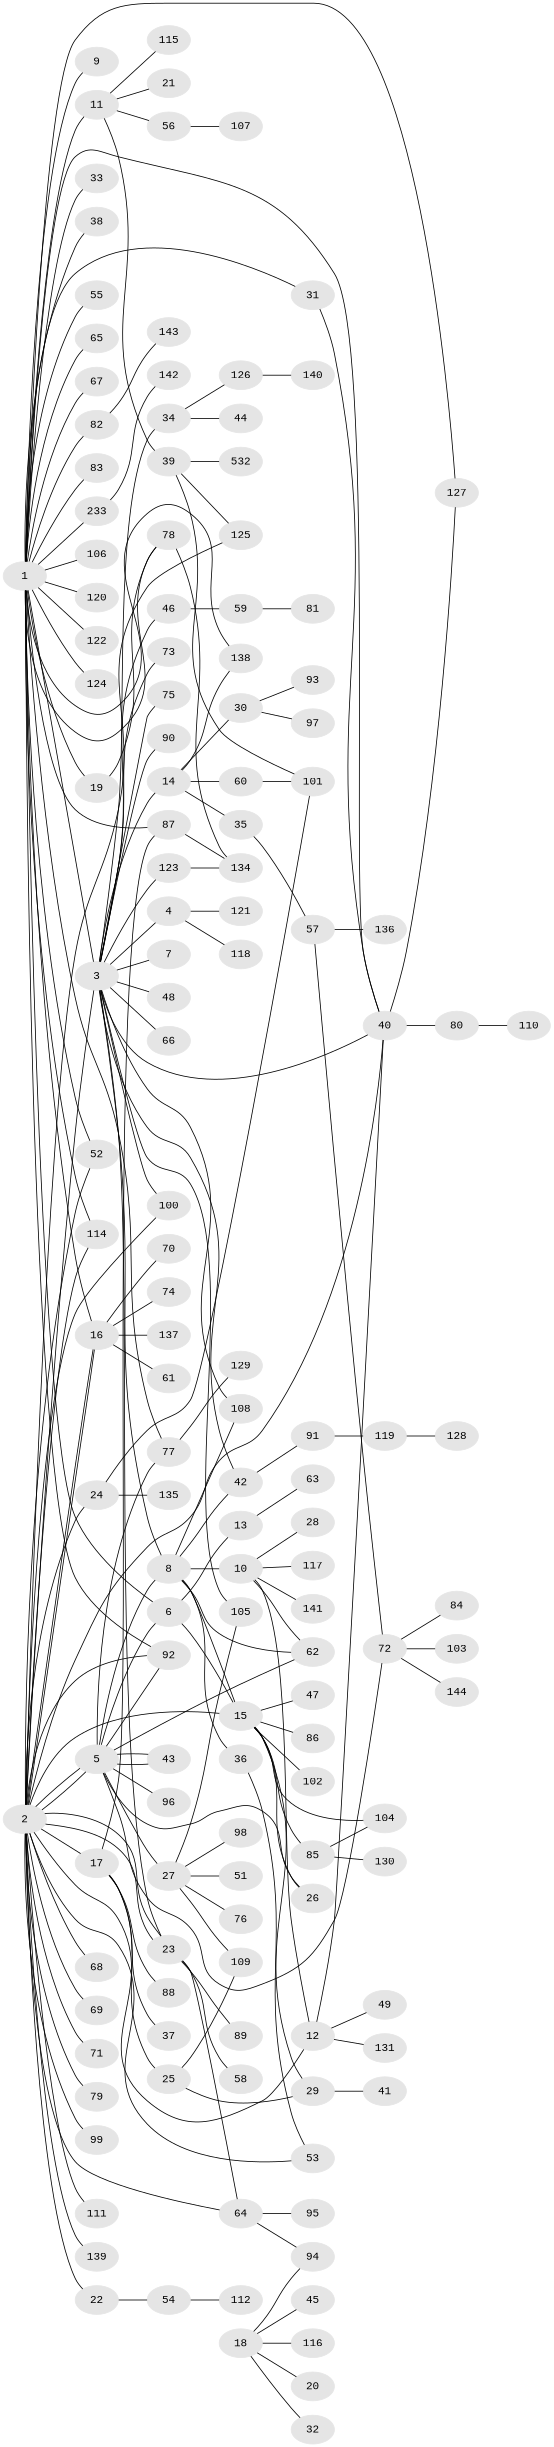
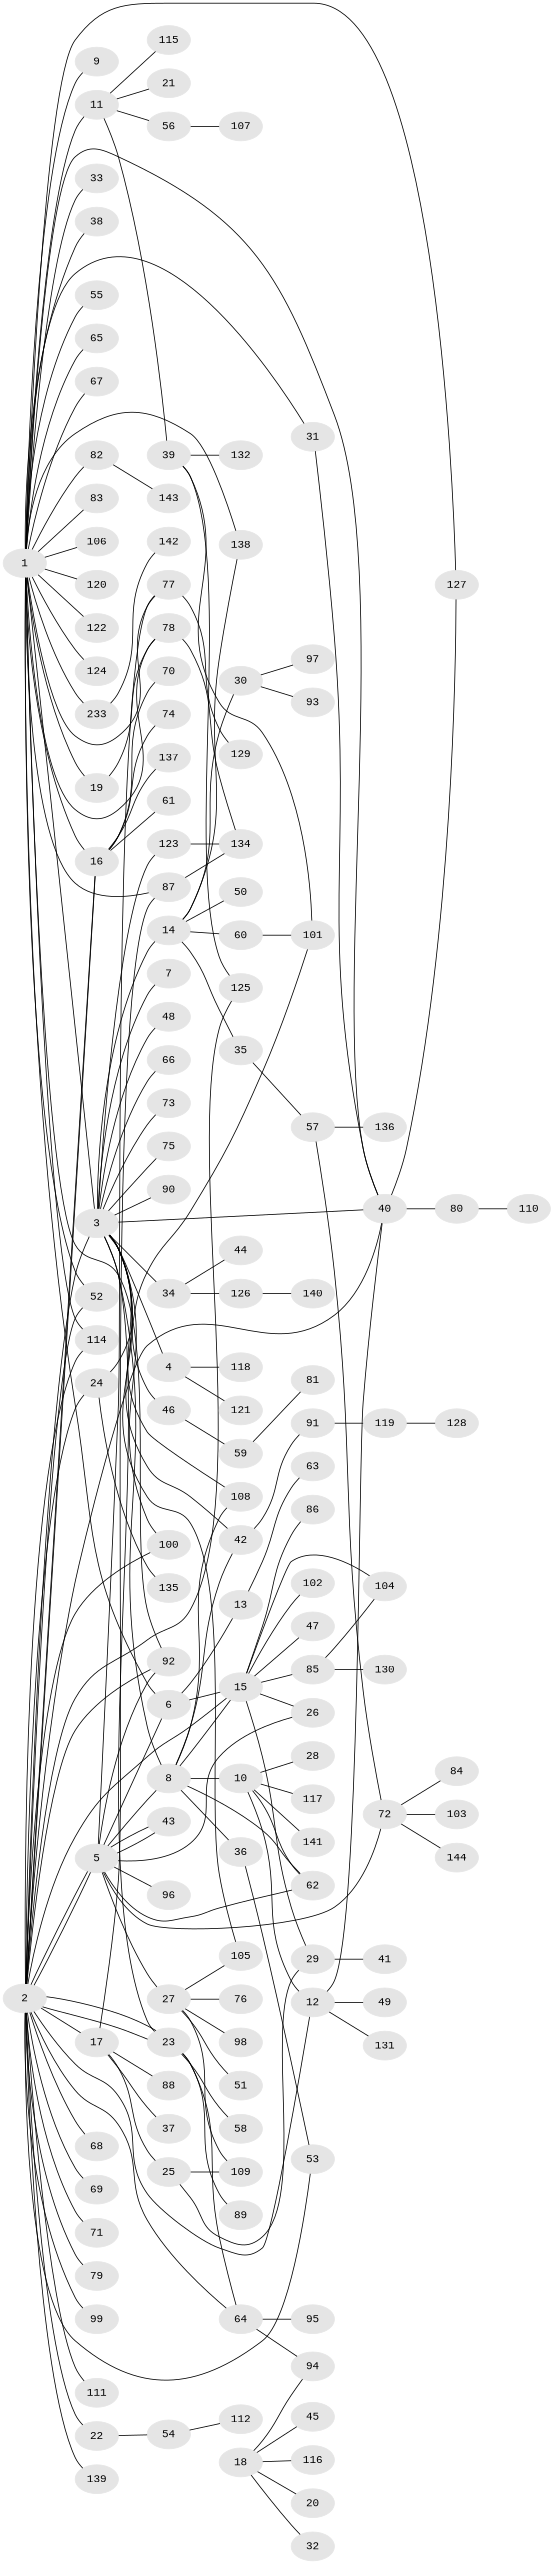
node "532": label "532" -> "132"
node "50": added
